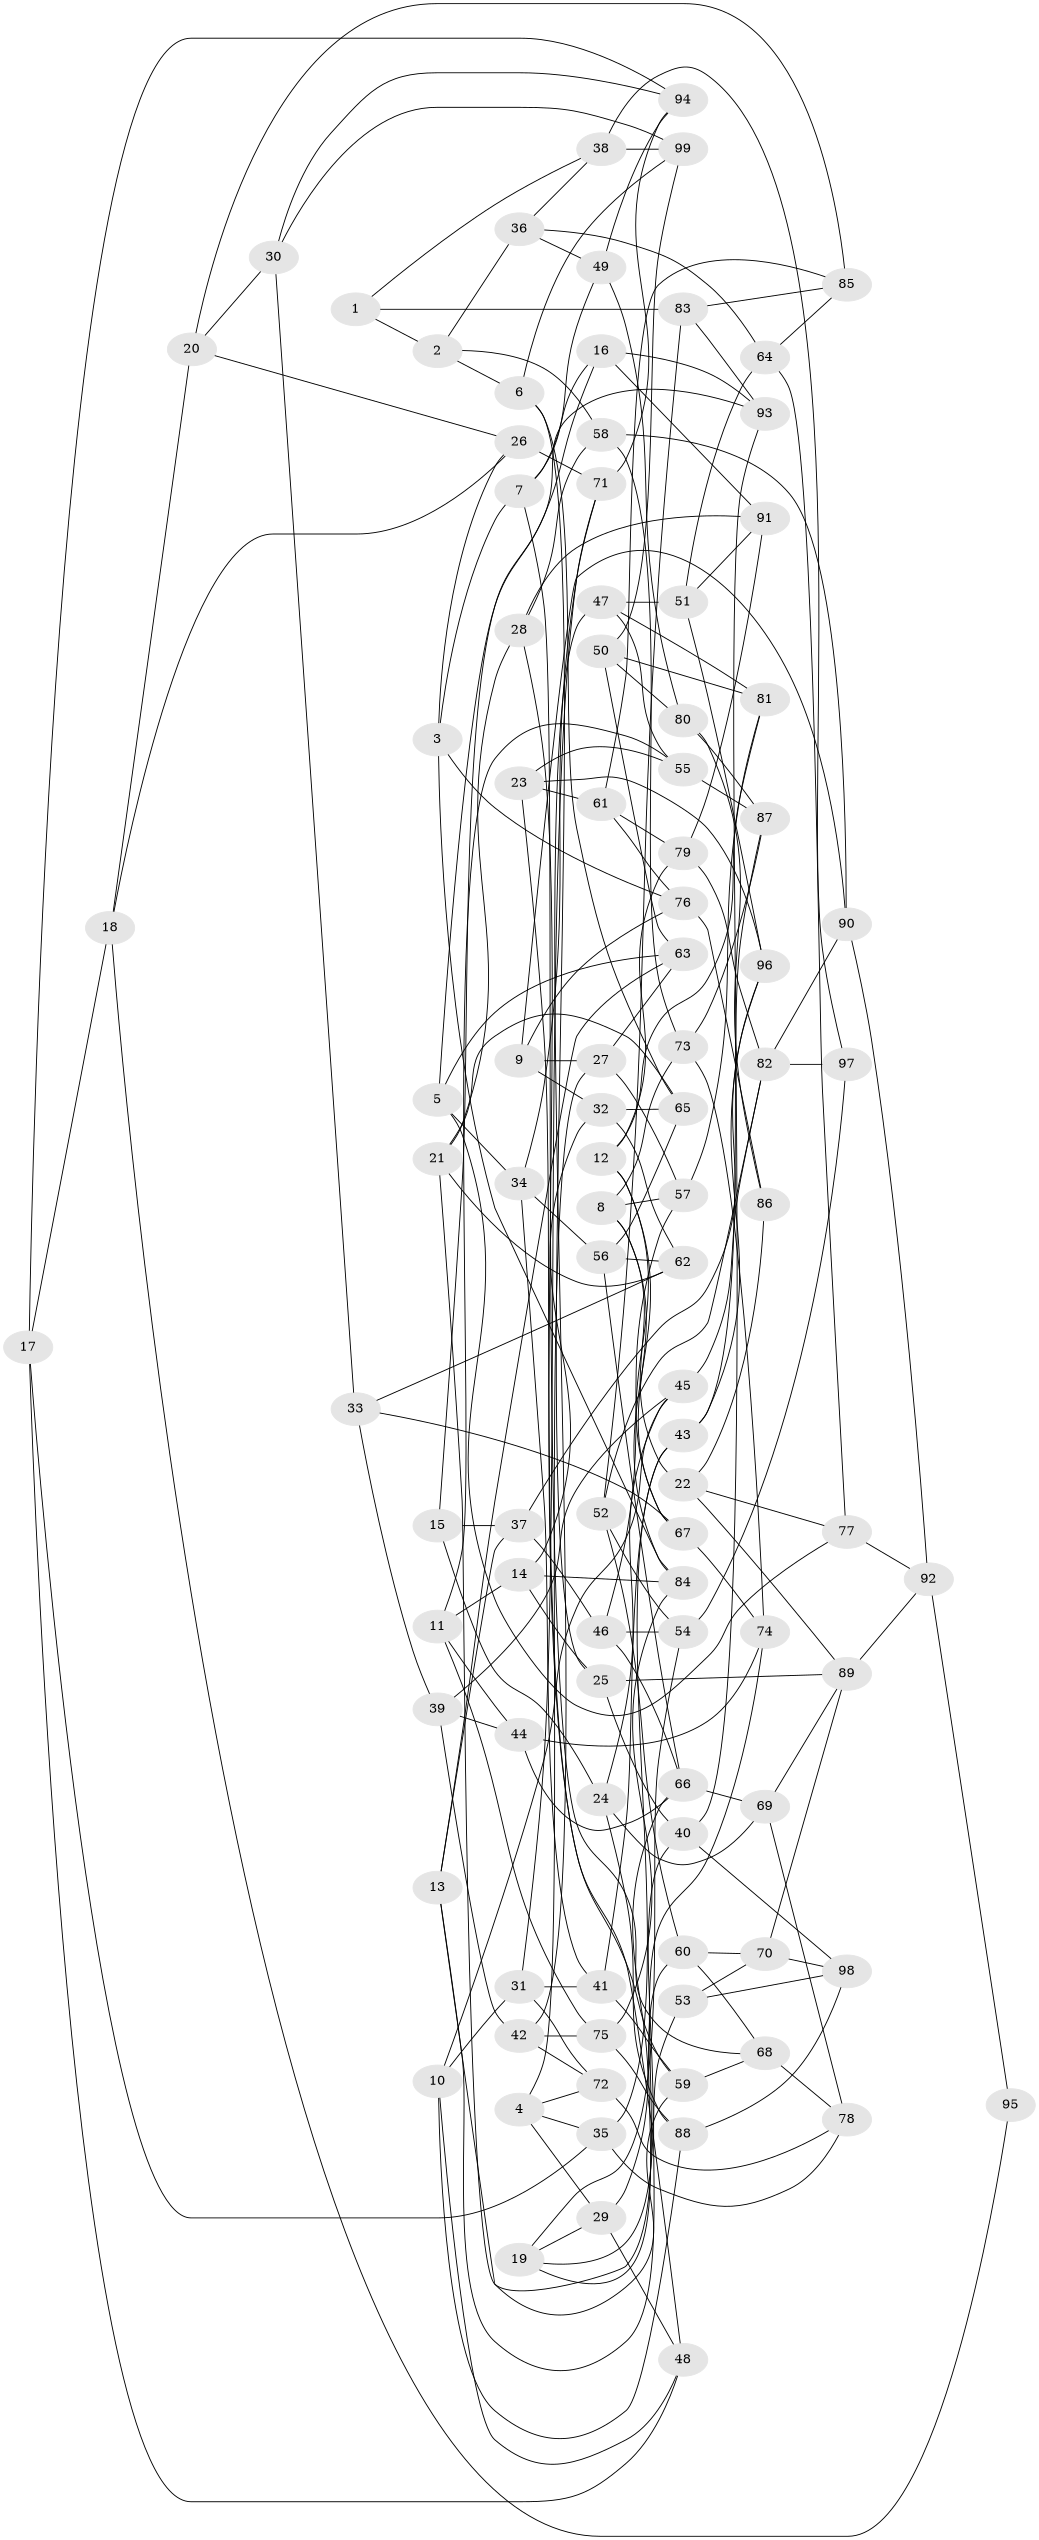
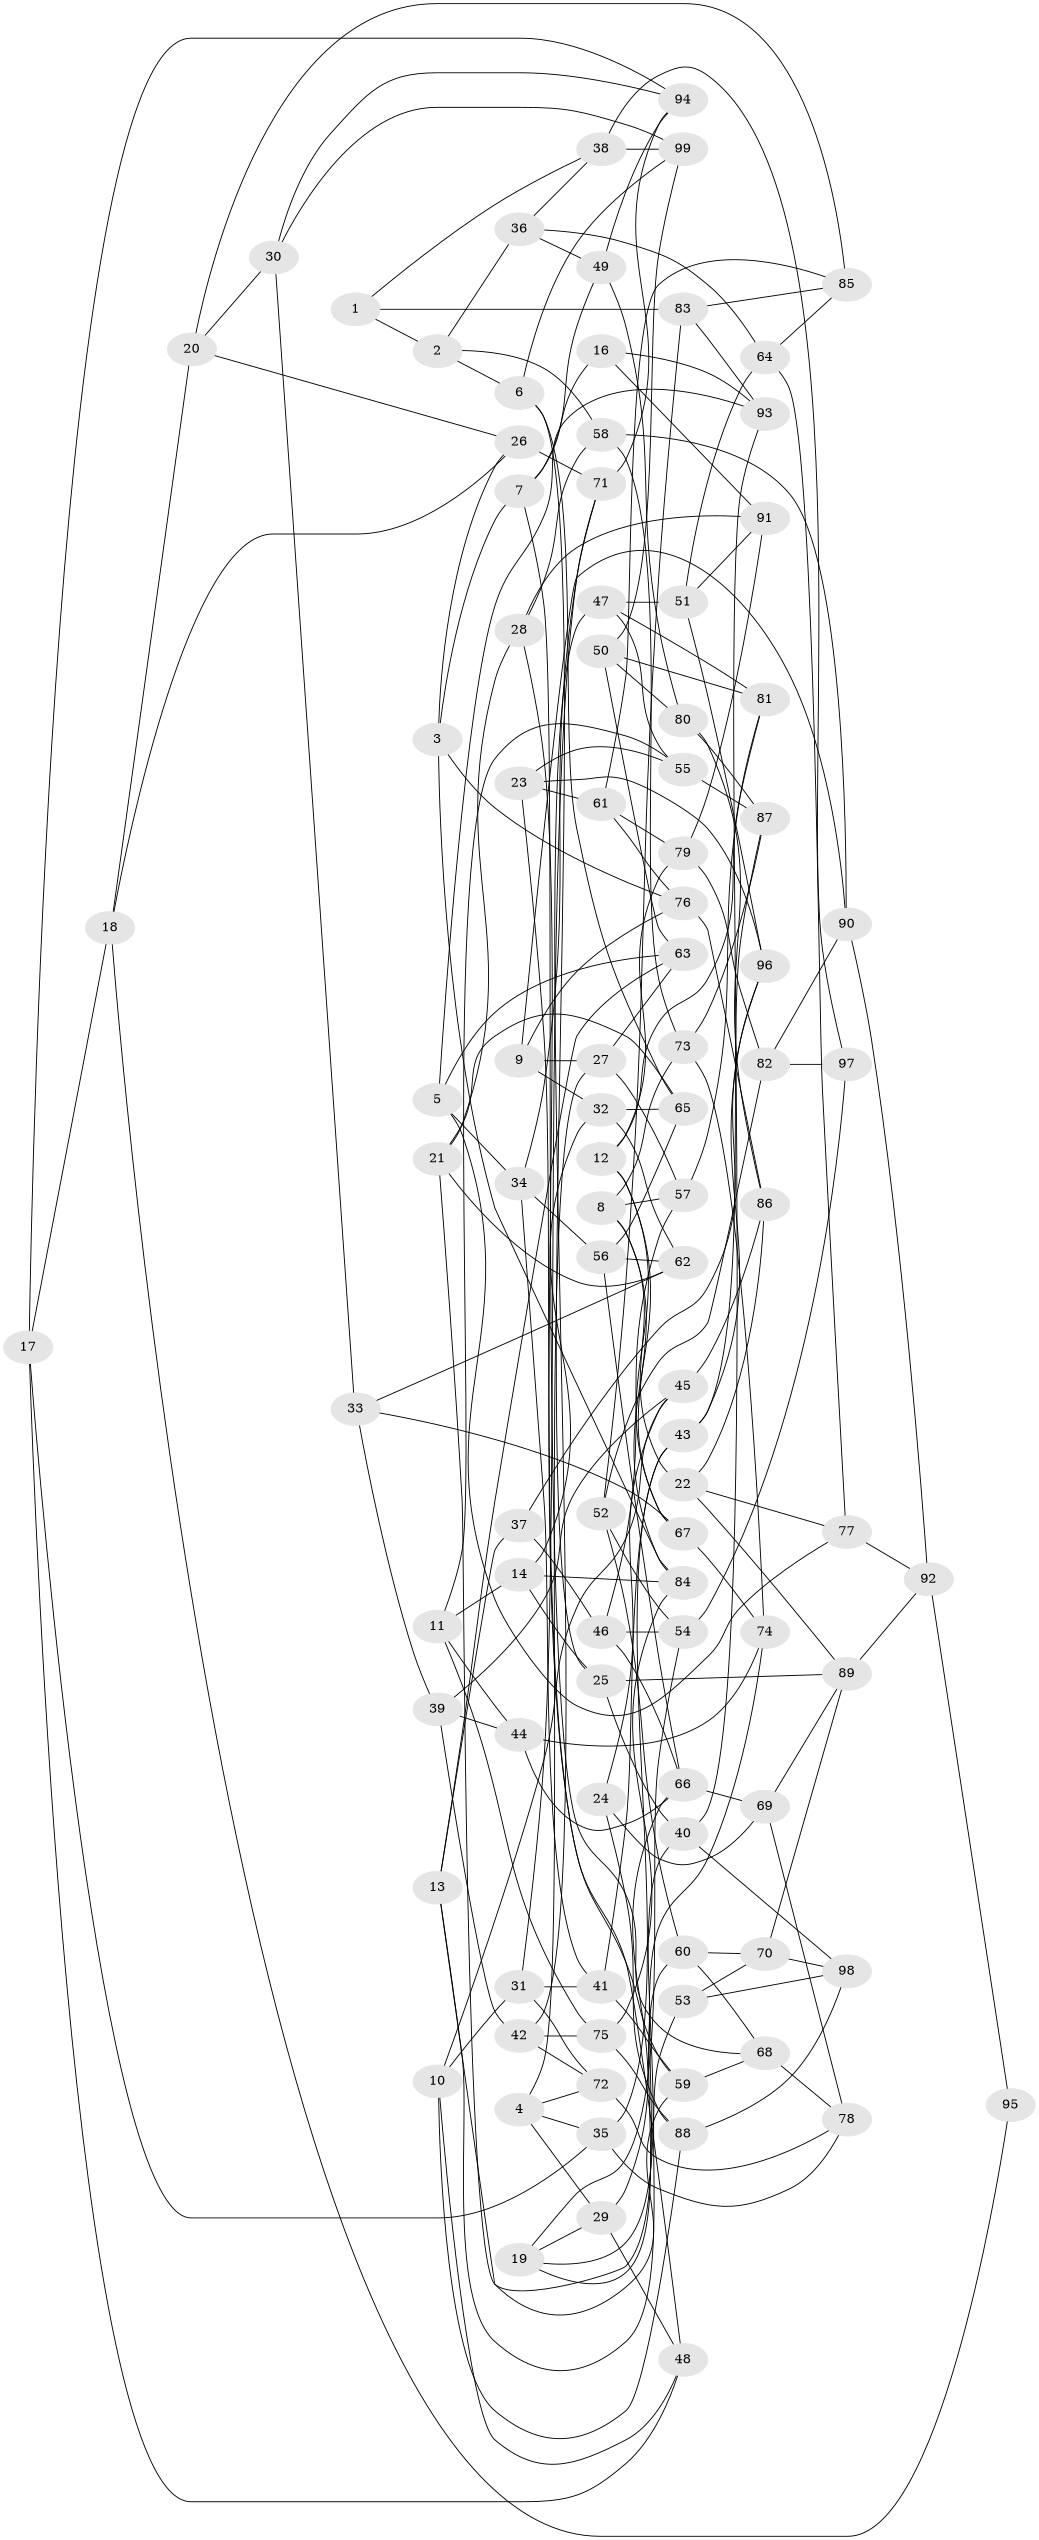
edge "82" -- "45": now "86" -- "45"
node "15": removed
